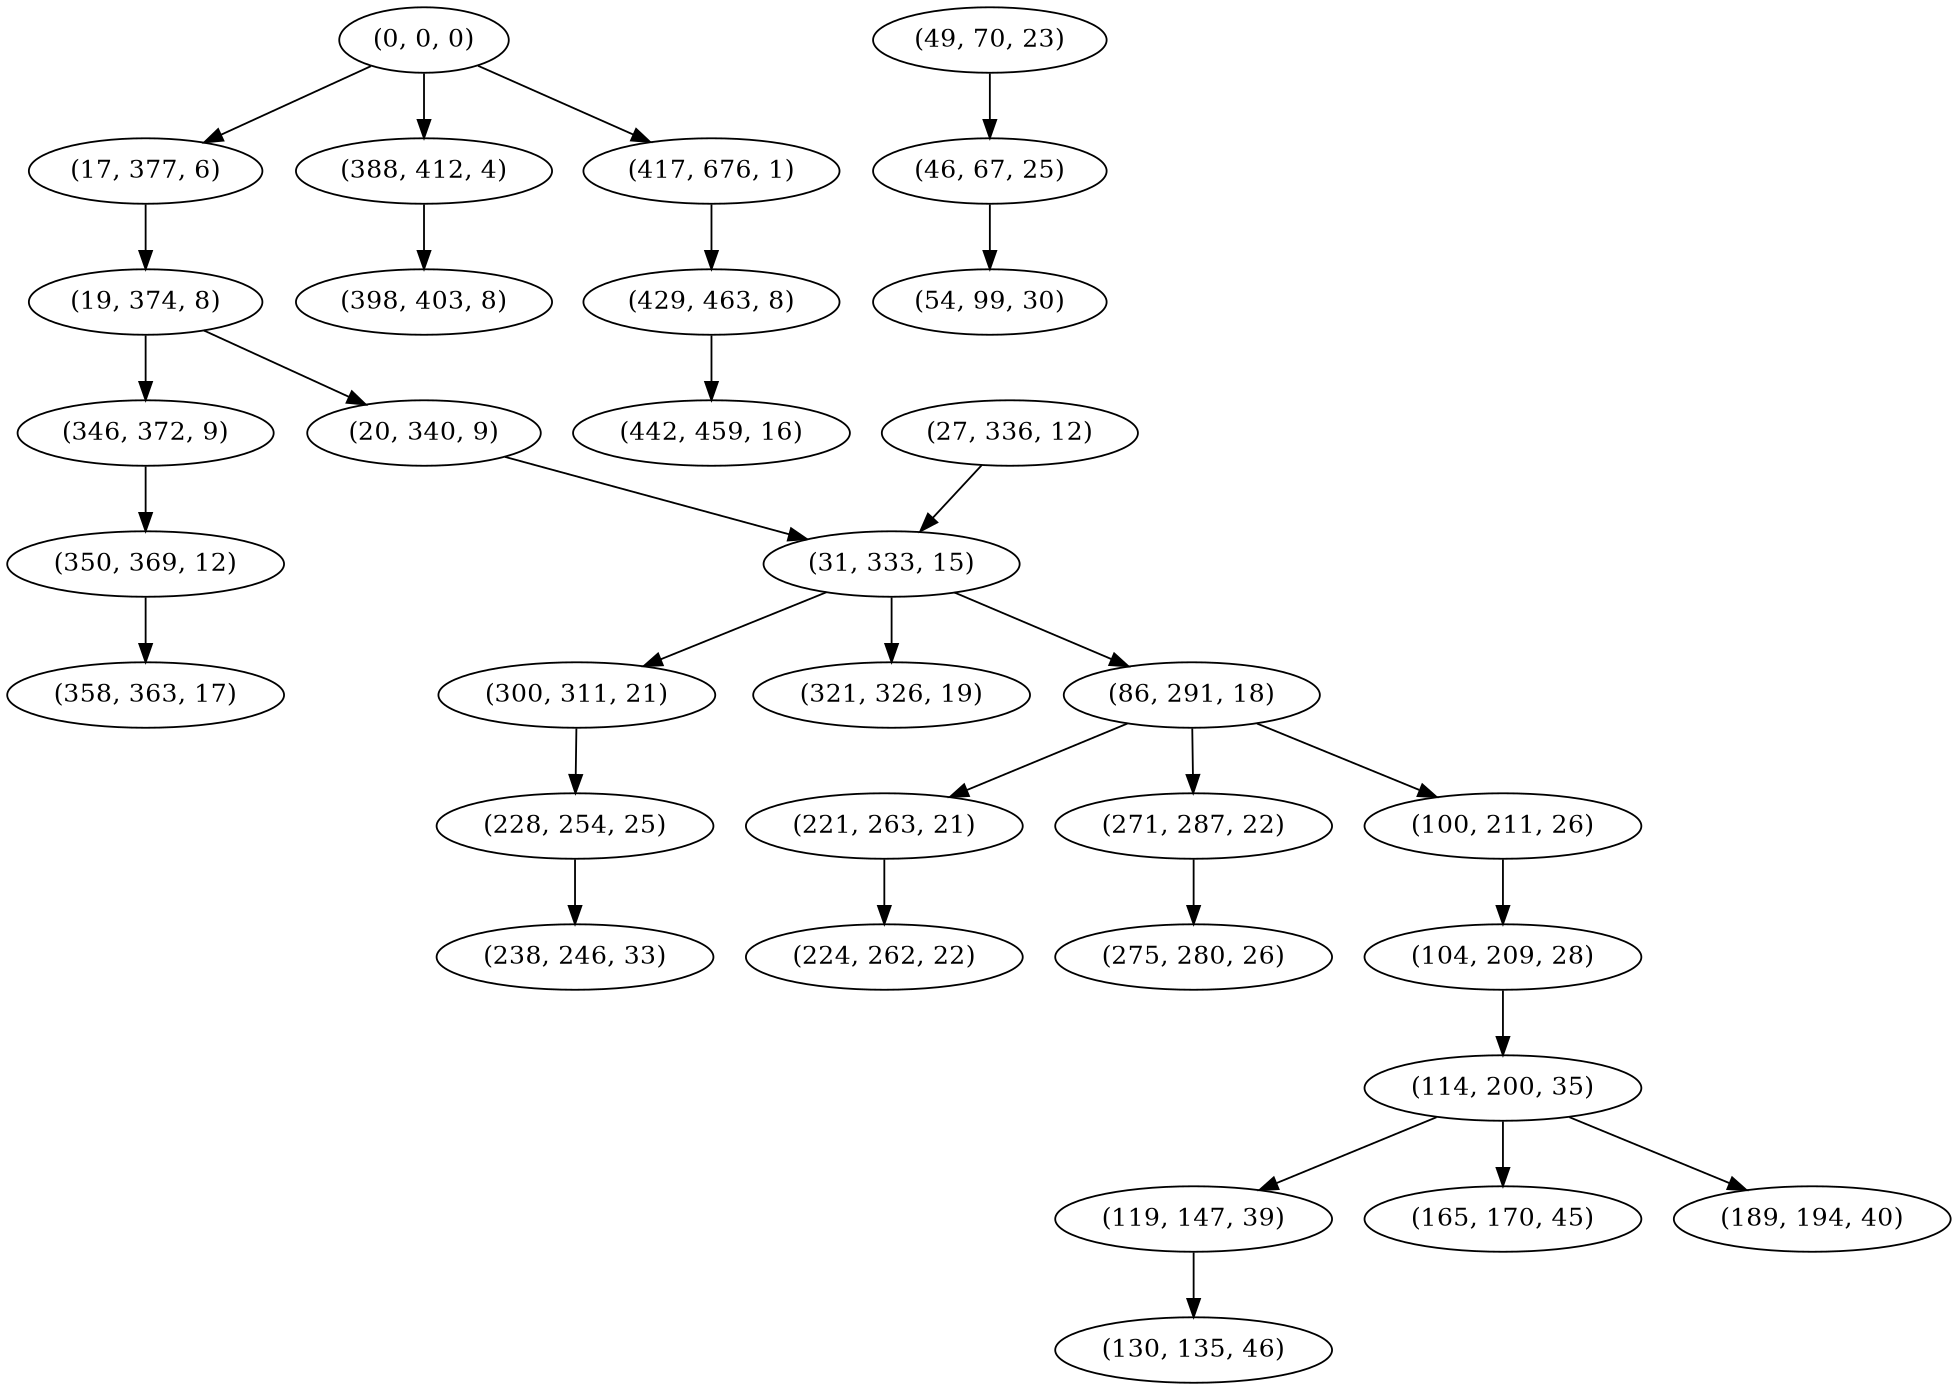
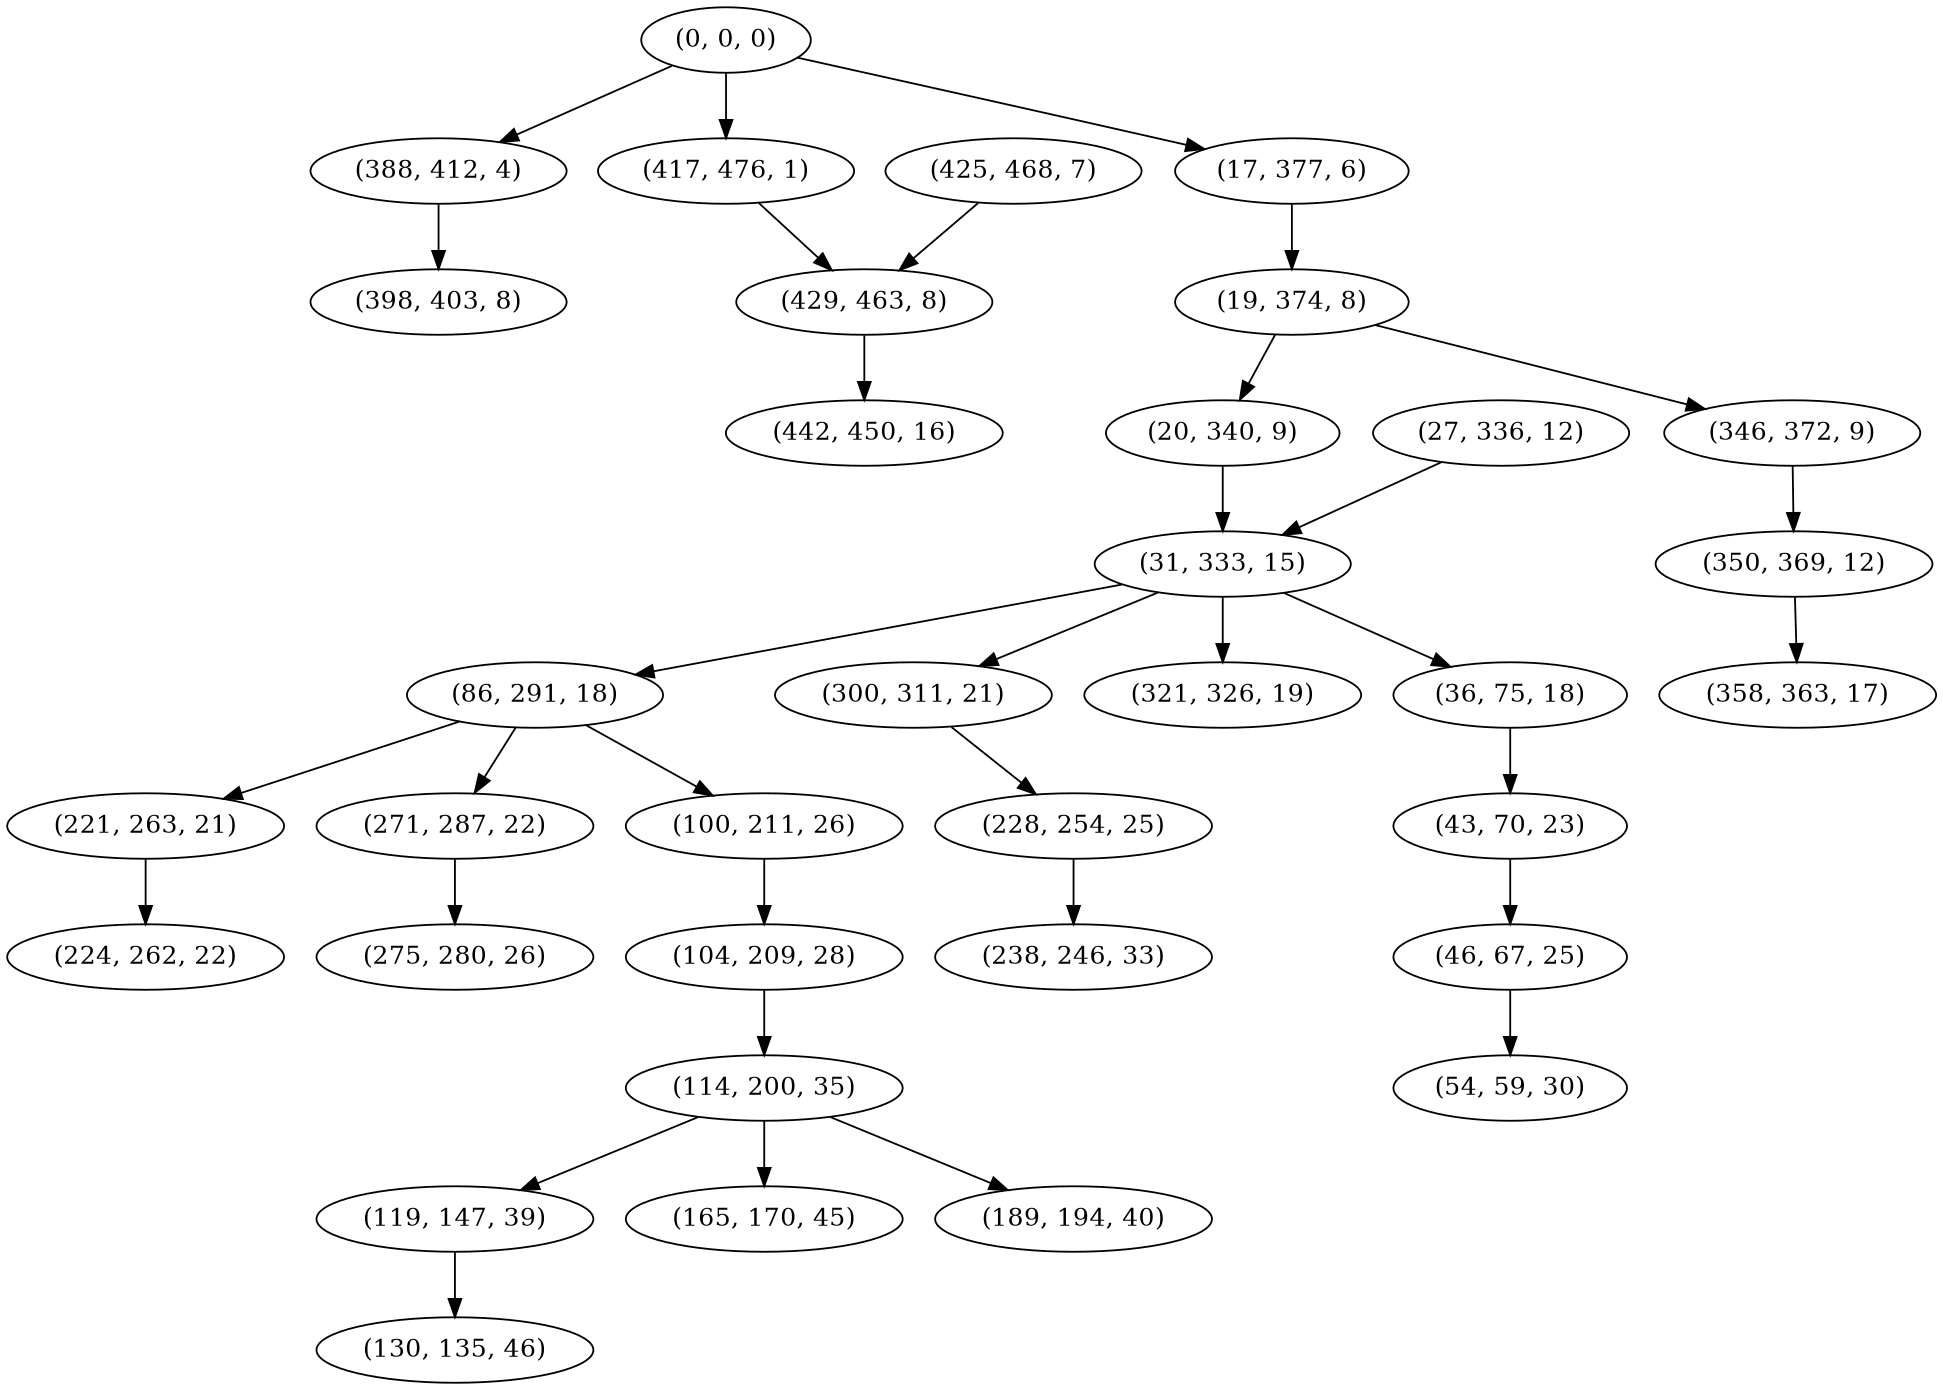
node "(49, 70, 23)": label "(49, 70, 23)" -> "(43, 70, 23)"
node "(417, 676, 1)": label "(417, 676, 1)" -> "(417, 476, 1)"
node "(425, 468, 7)": added
node "(54, 99, 30)": label "(54, 99, 30)" -> "(54, 59, 30)"
node "(442, 459, 16)": label "(442, 459, 16)" -> "(442, 450, 16)"
node "(36, 75, 18)": added
